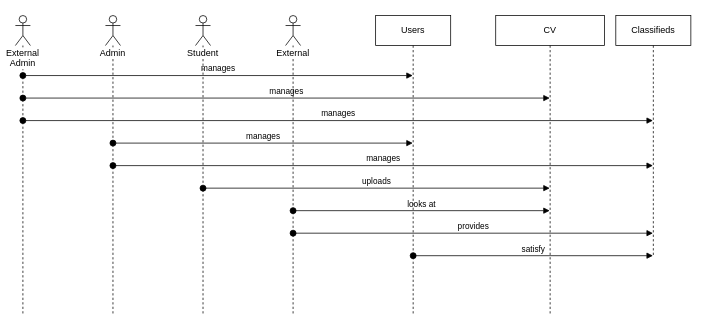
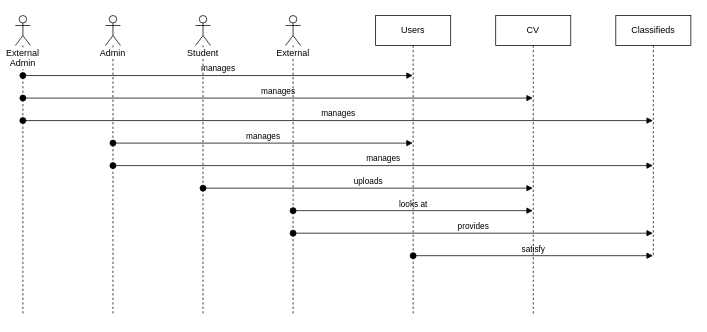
node "CV": size 109x300 -> 75x300
